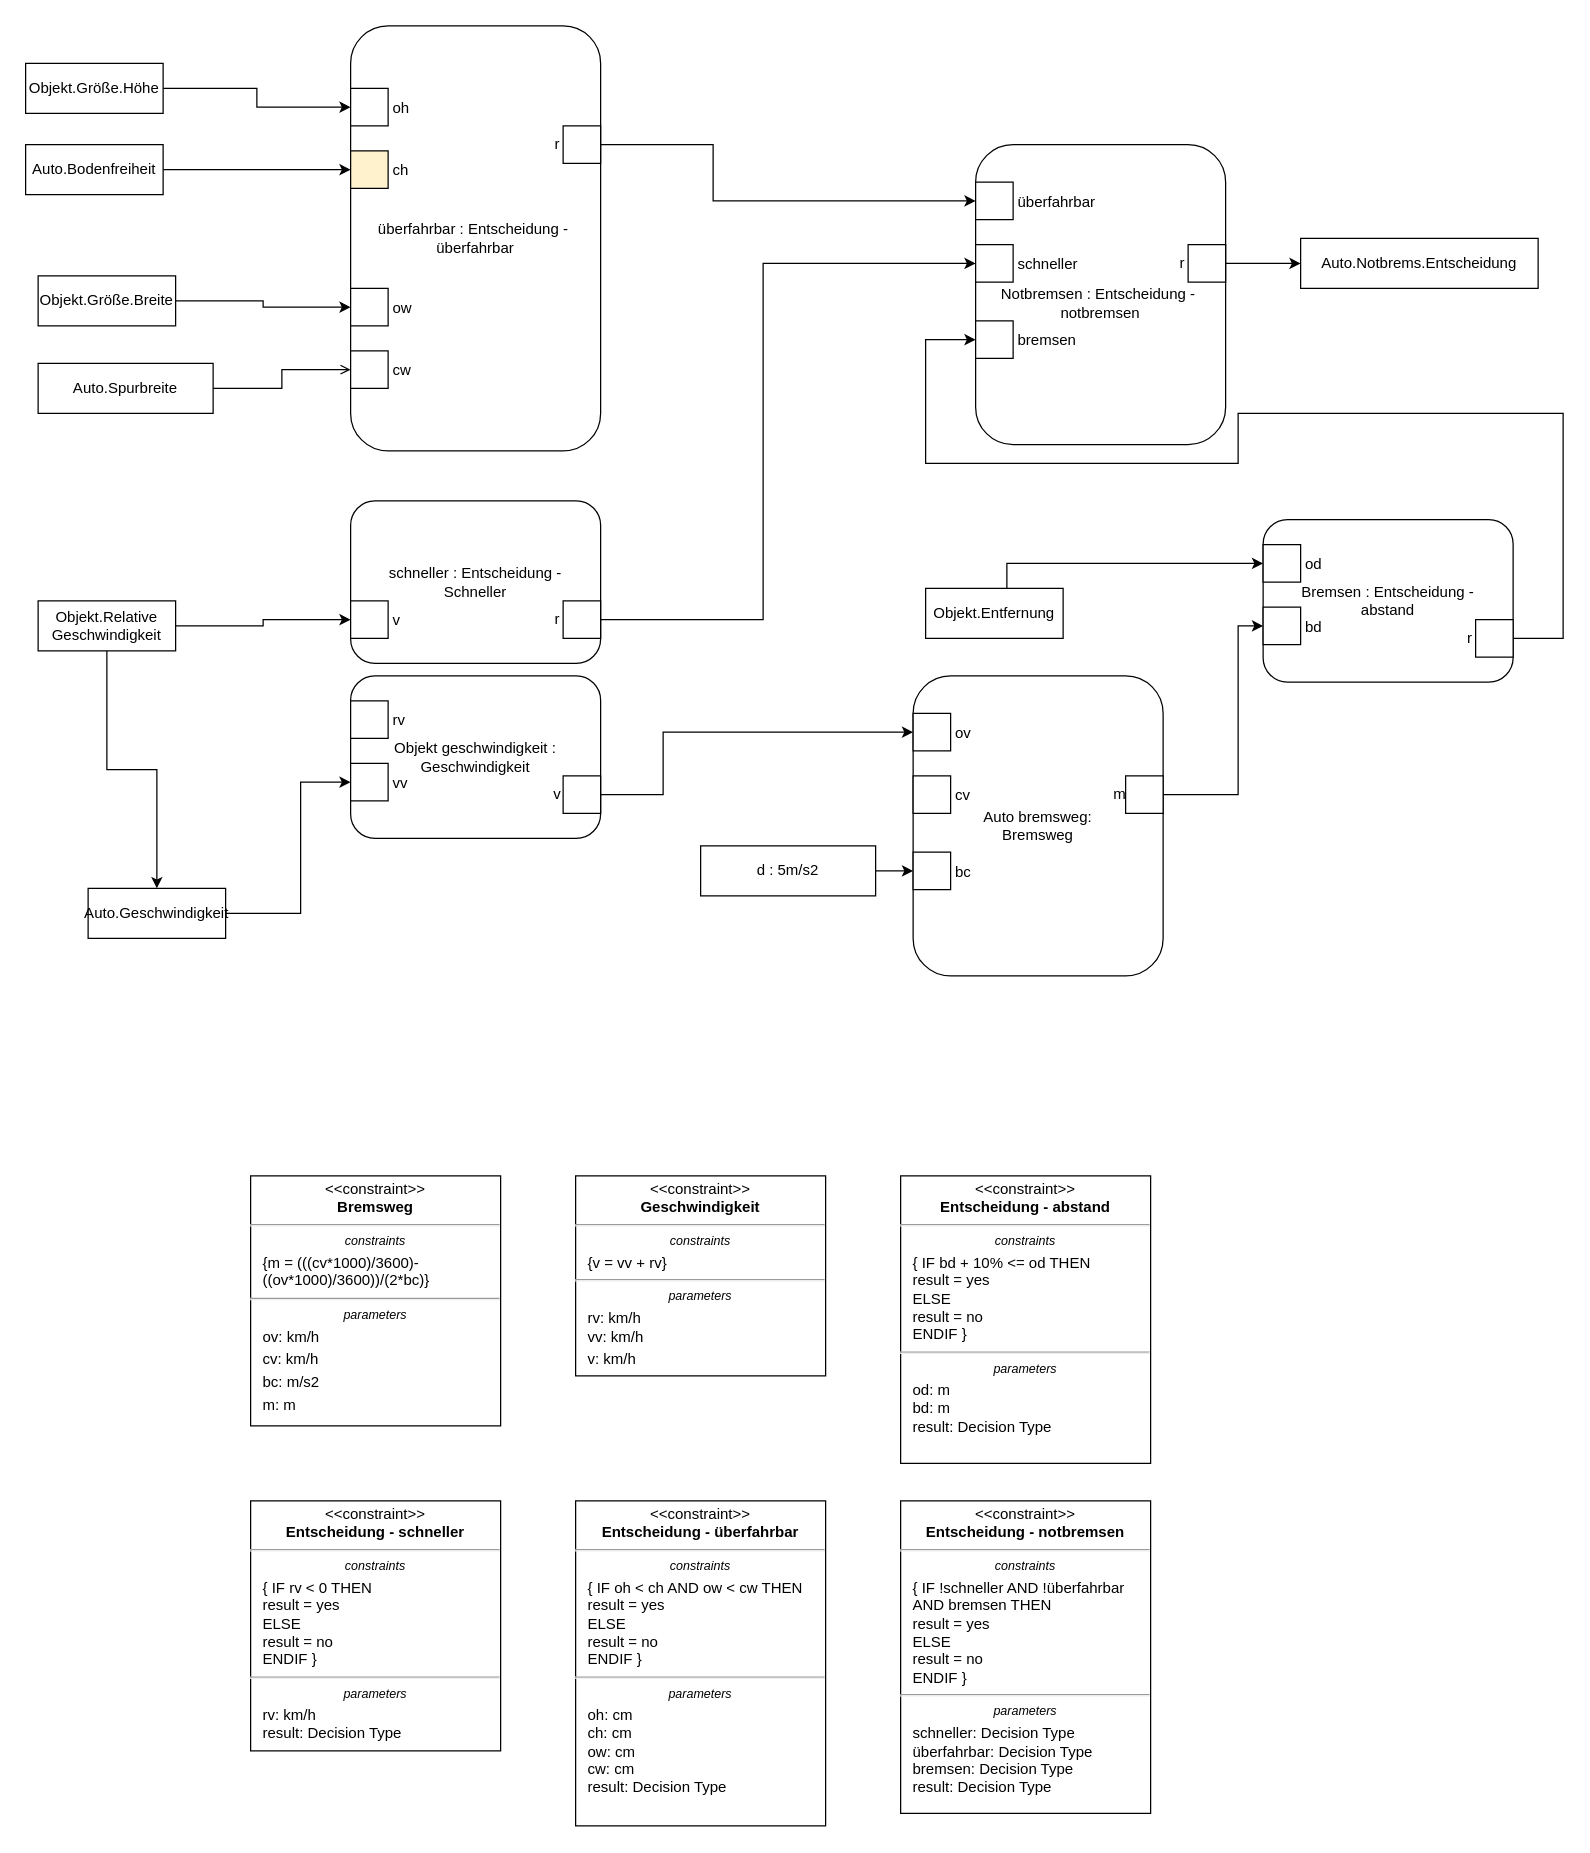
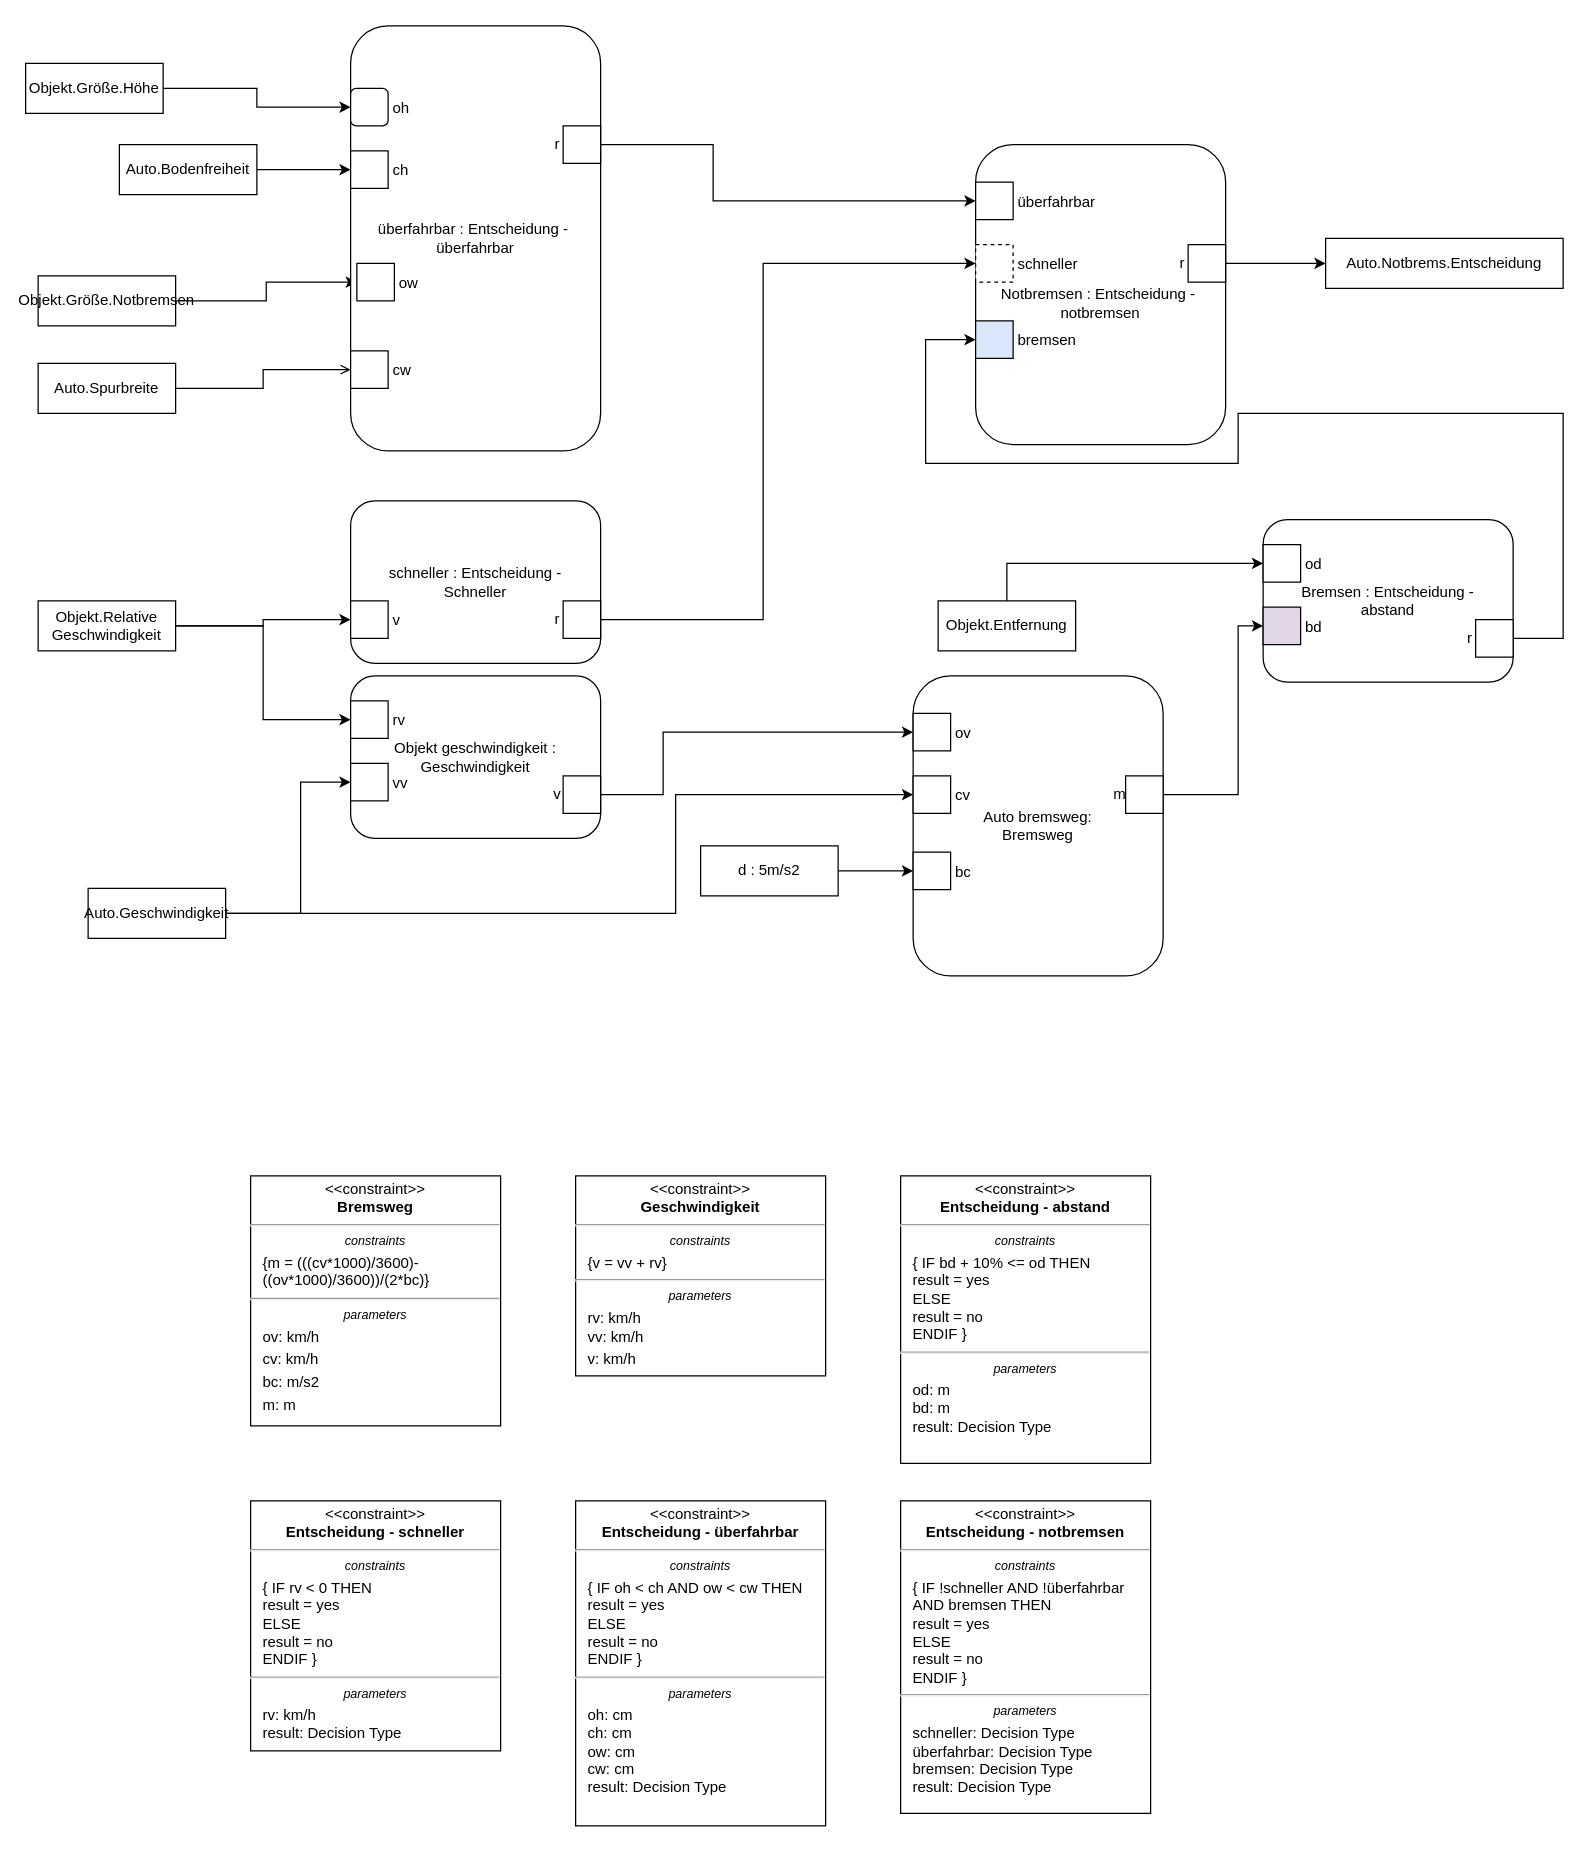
node "oh": shape rectangle -> rounded rectangle
node "Auto.Bodenfreiheit": moved (94, 169) -> (188, 169)
node "ch": fillcolor #fff2cc -> #ffffff
node "schneller": style solid -> dashed
node "Auto.Notbrems.Entscheidung": moved (1419, 263) -> (1444, 263)
node "Objekt.Größe.Breite": label "Objekt.Größe.Breite" -> "Objekt.Größe.Notbremsen"
node "ow": moved (369, 307) -> (376, 282)
node "bremsen": fillcolor #ffffff -> #dae8fc
node "Auto.Spurbreite": size 175x50 -> 138x50
node "Objekt.Entfernung": moved (994, 613) -> (1007, 626)
node "bd": fillcolor #ffffff -> #e1d5e7
edge "Objekt.Relative Geschwindigkeit" -> "Auto.Geschwindigkeit": now "Objekt.Relative Geschwindigkeit" -> "rv"
node "d : 5m/s2": size 175x50 -> 138x50
edge "Auto.Geschwindigkeit" -> "cv": added
